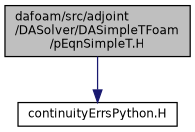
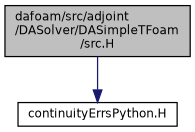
node "dafoam/src/adjoint /DASolver/DASimpleTFoam /pEqnSimpleT.H": label "dafoam/src/adjoint /DASolver/DASimpleTFoam /pEqnSimpleT.H" -> "dafoam/src/adjoint /DASolver/DASimpleTFoam /src.H"
